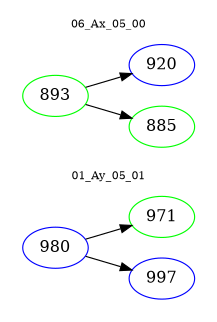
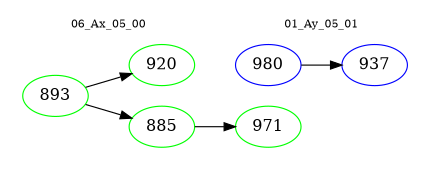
node "920": color blue -> green
edge "980" -> "971": now "885" -> "971"
node "997": label "997" -> "937"
